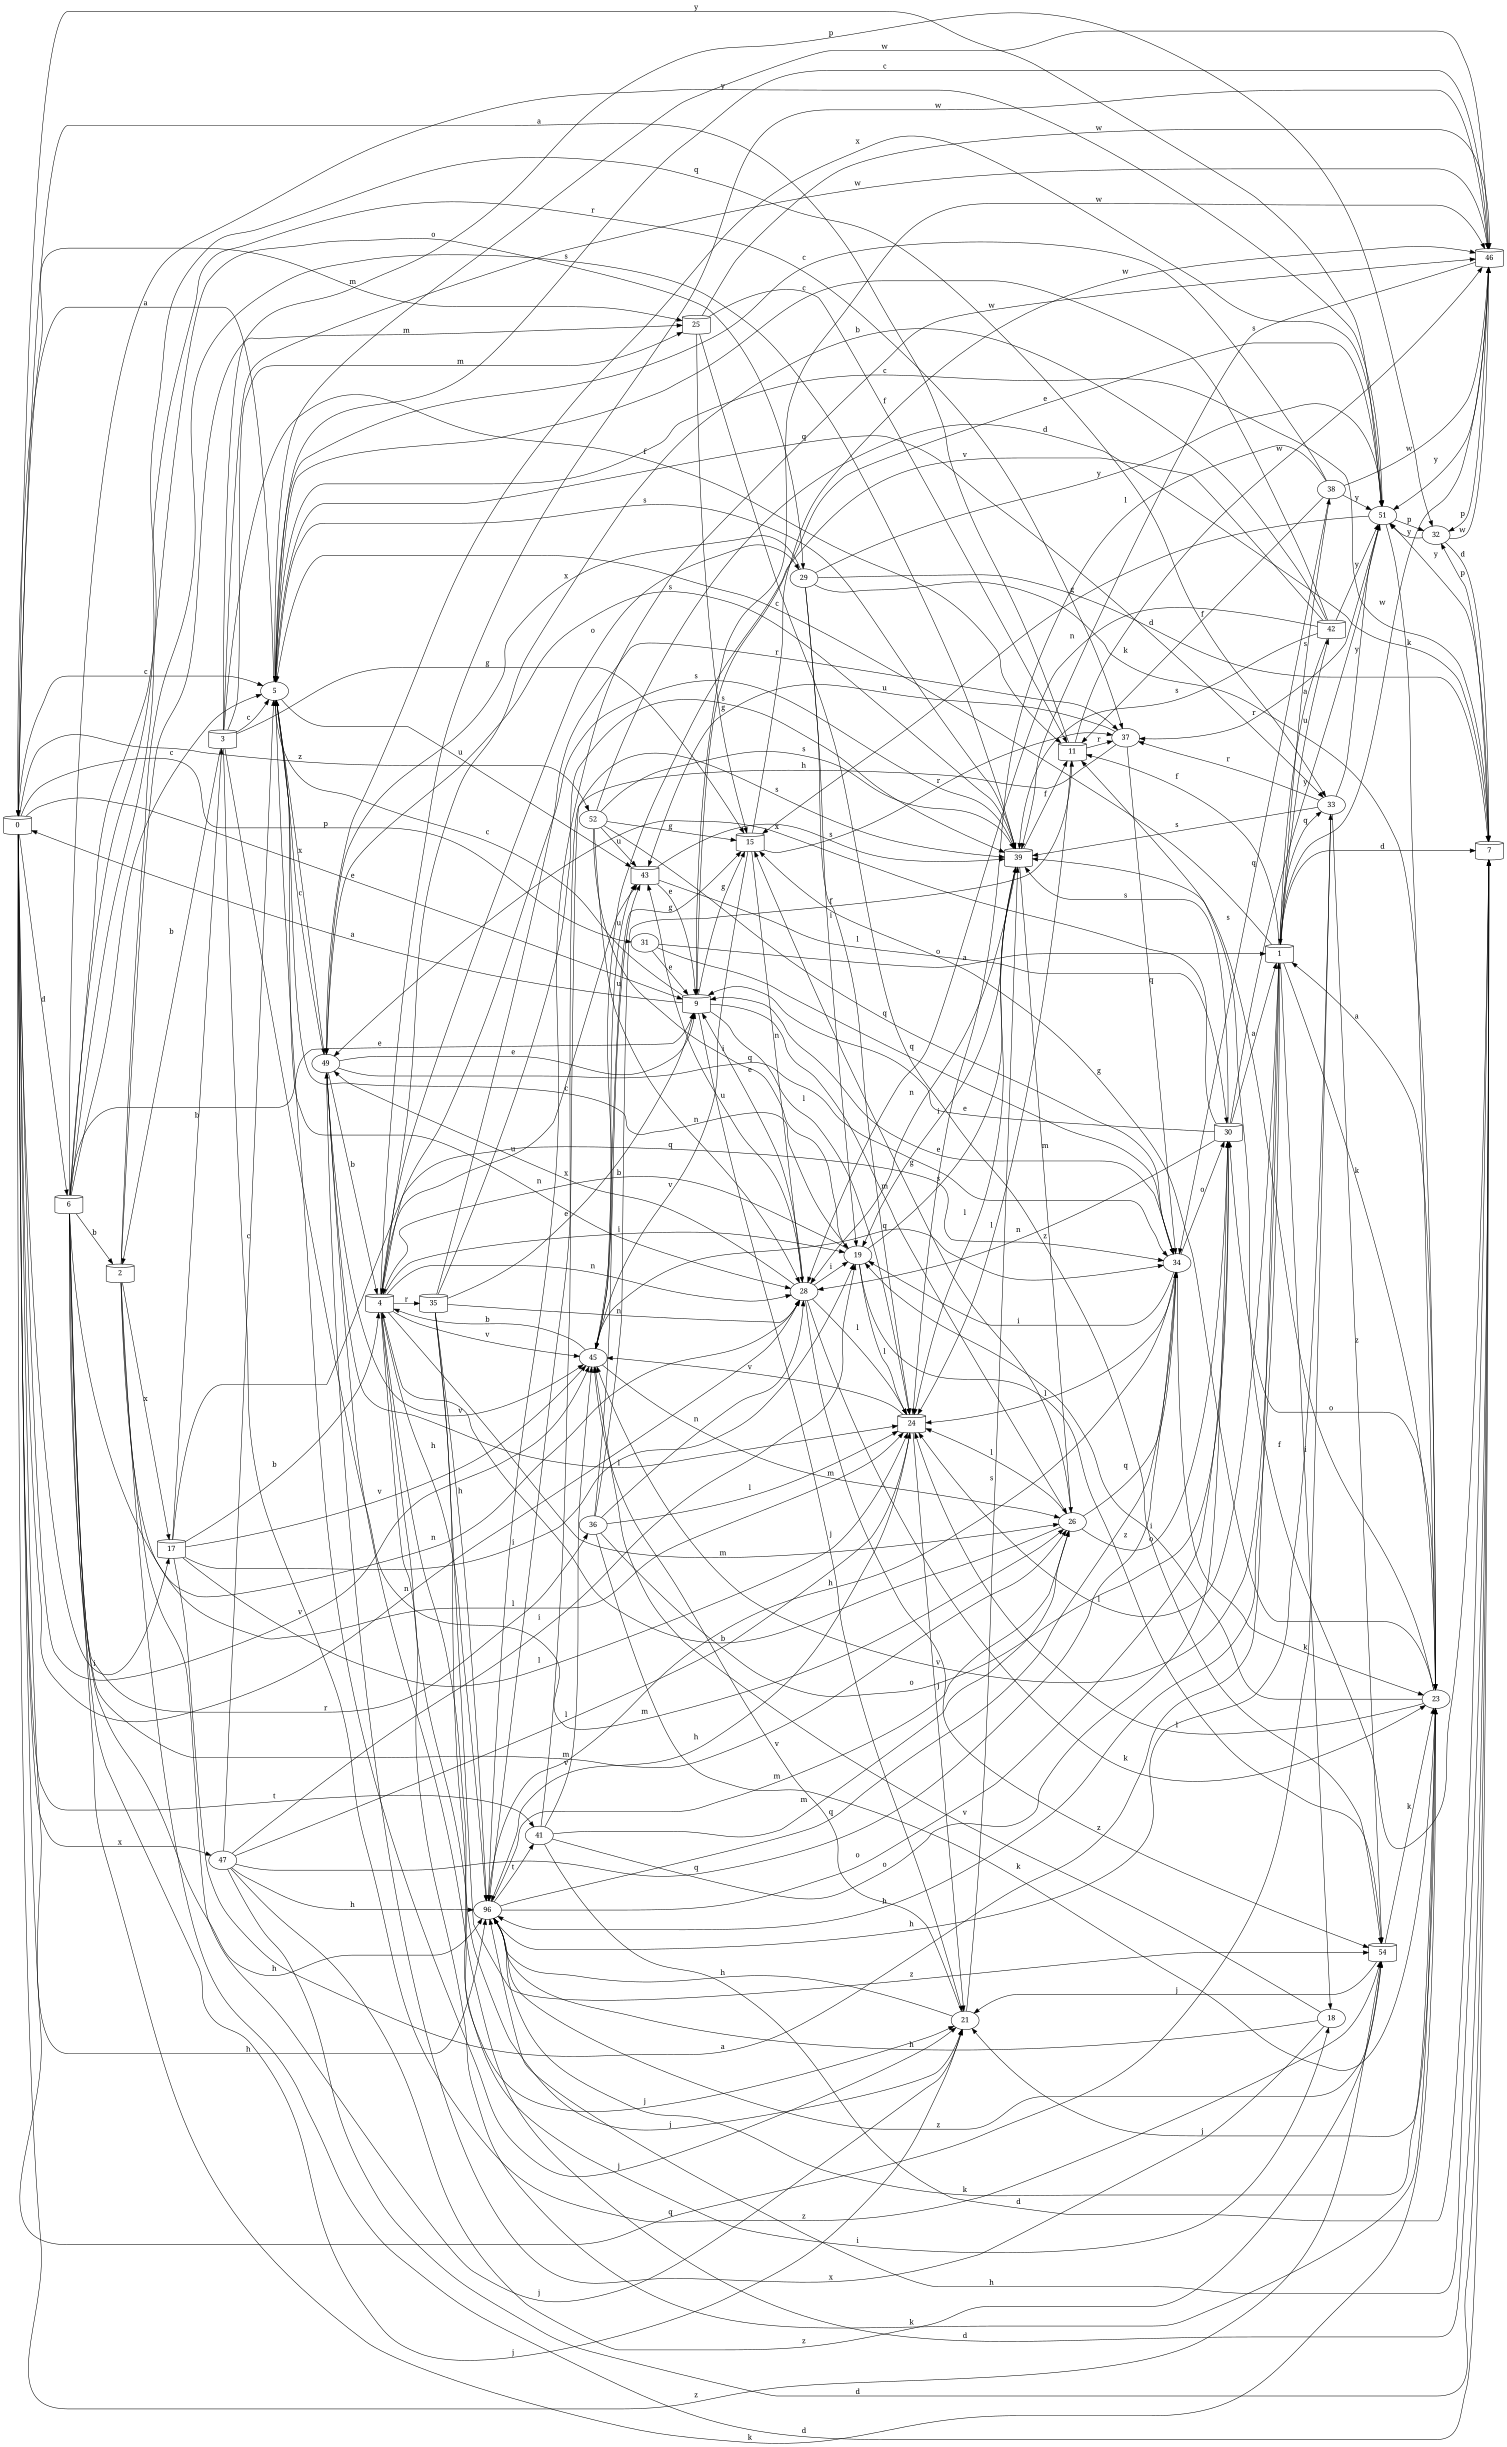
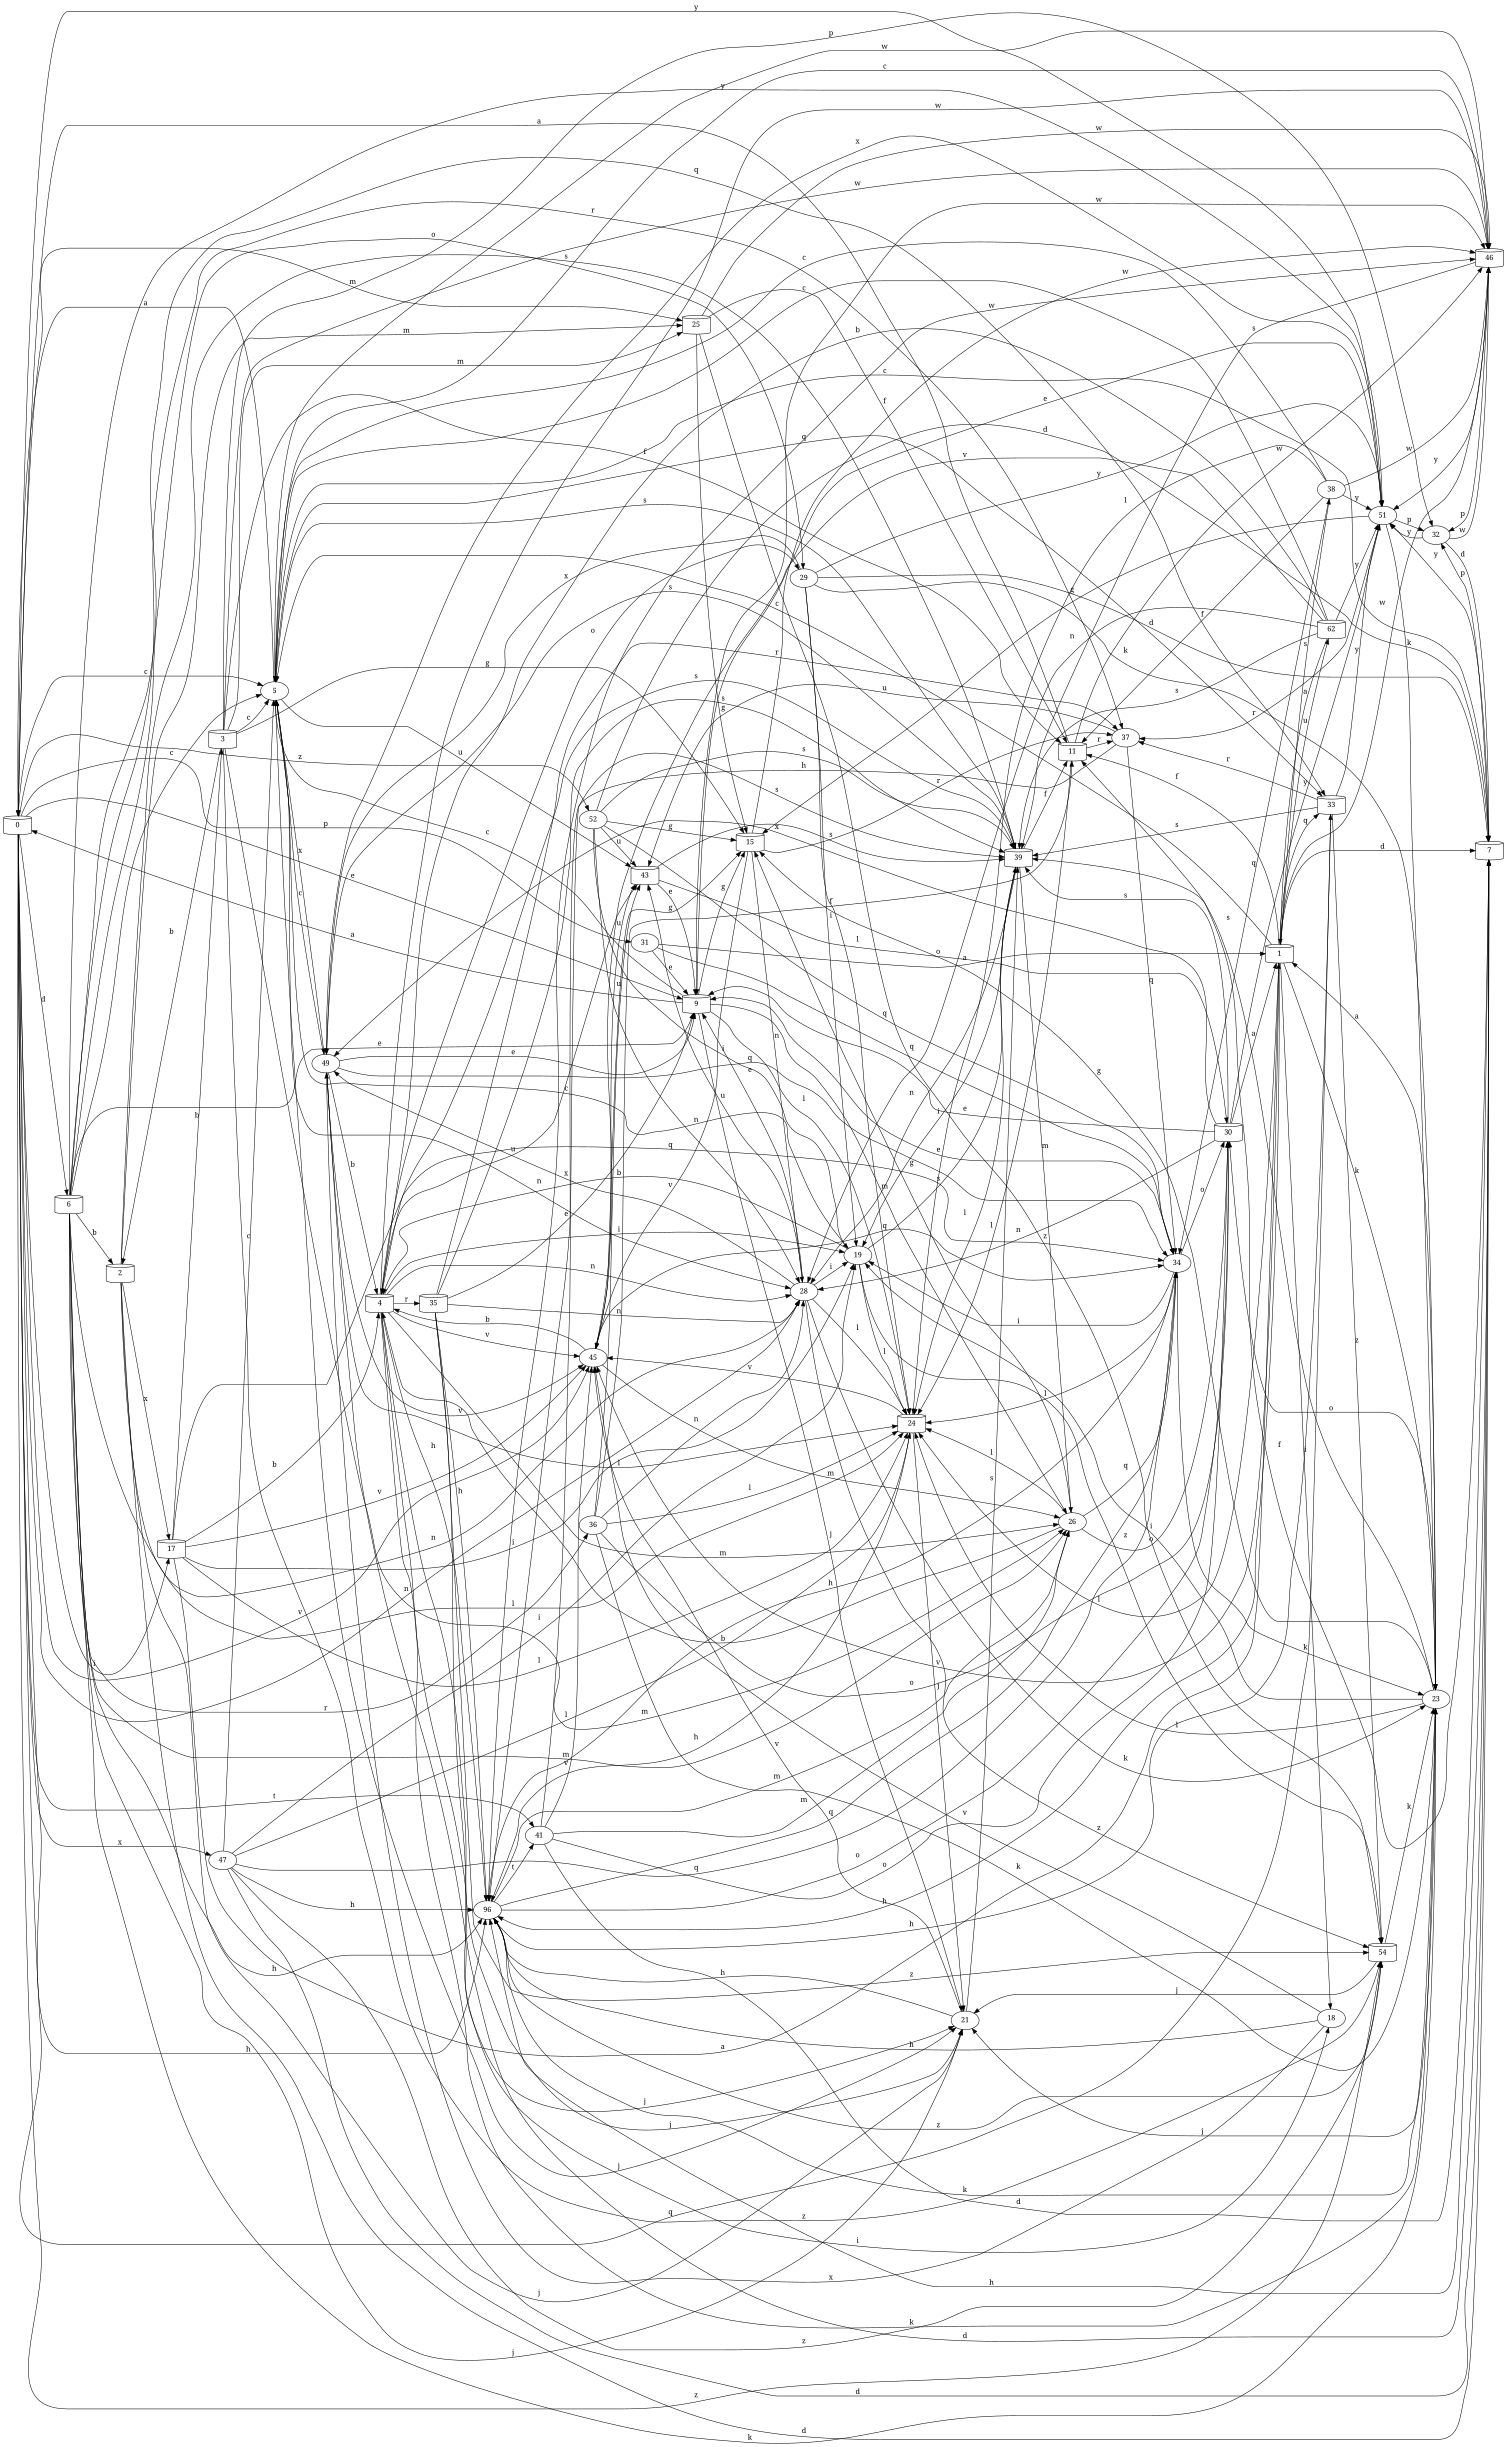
node "42": label "42" -> "62"
node "33": shape ellipse -> cylinder
